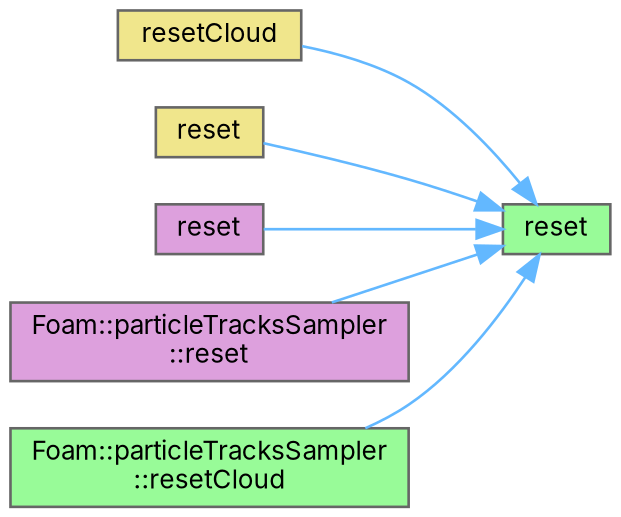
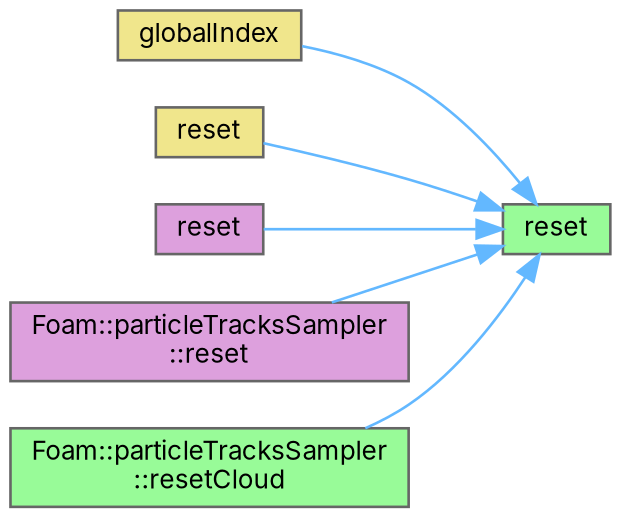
node "resetCloud": label "resetCloud" -> "globalIndex"
